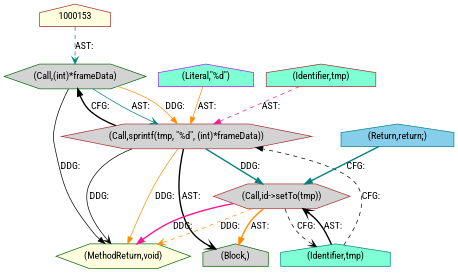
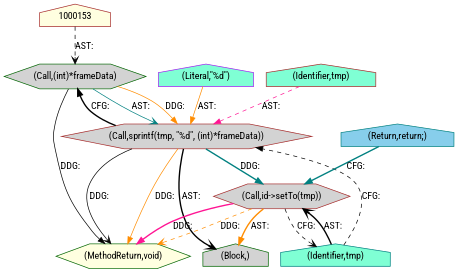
edge "1000153" -> "(Call,(int)*frameData)": color teal -> black
